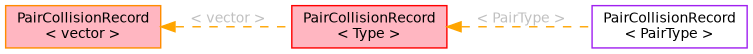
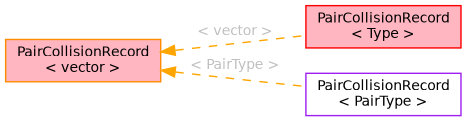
edge "PairCollisionRecord < PairType >" -> "PairCollisionRecord < Type >": now "PairCollisionRecord < PairType >" -> "PairCollisionRecord < vector >"
